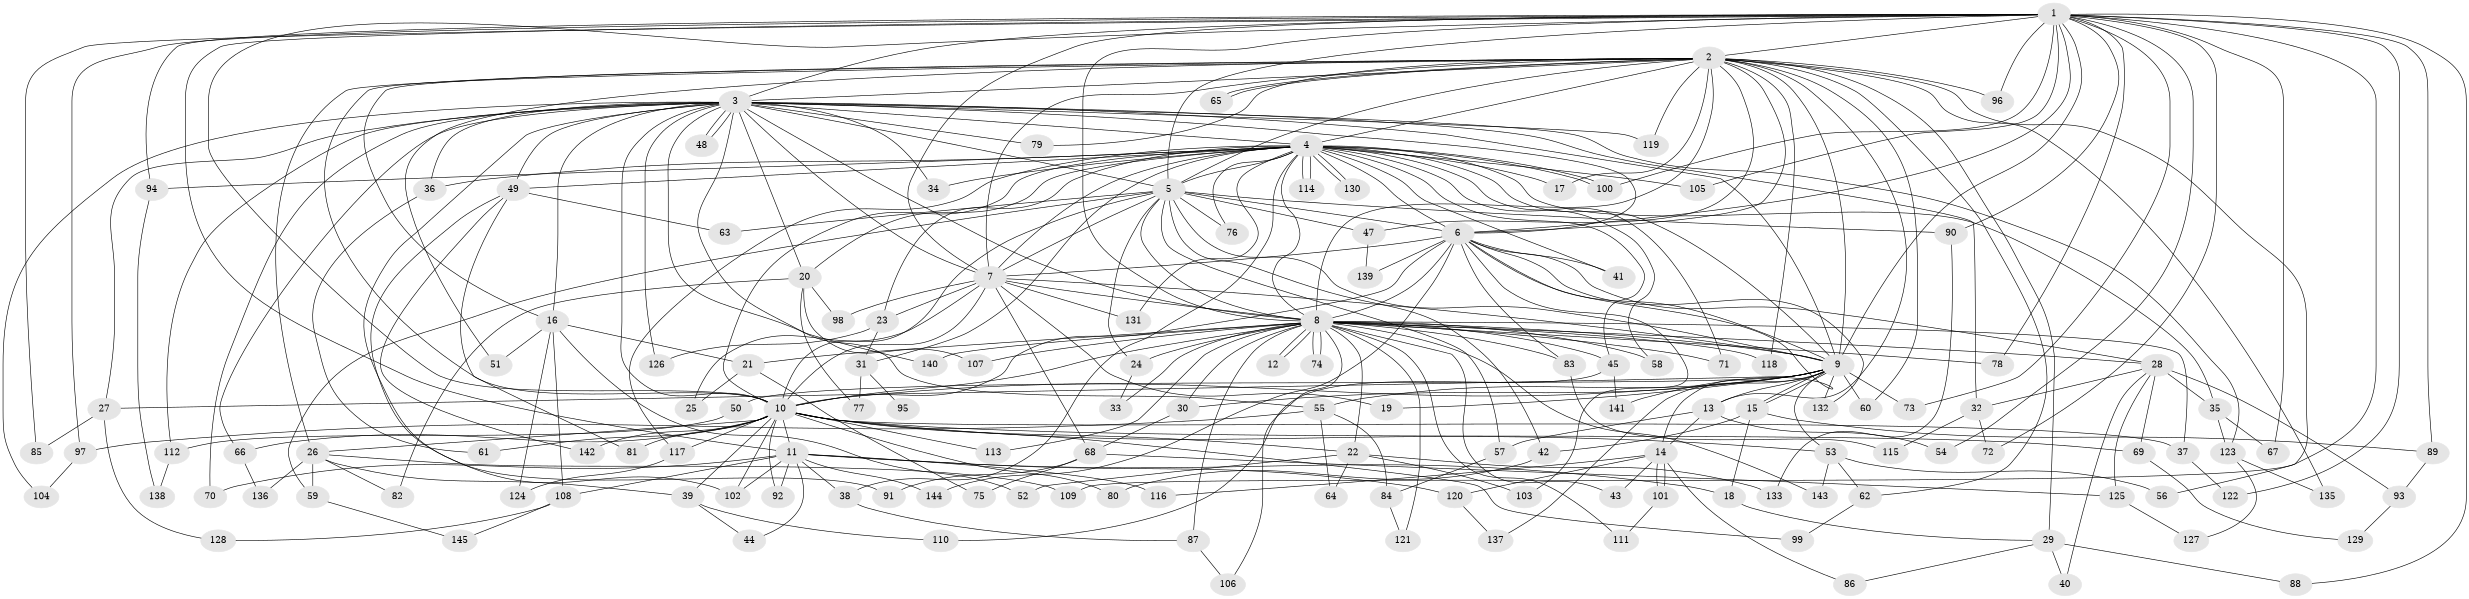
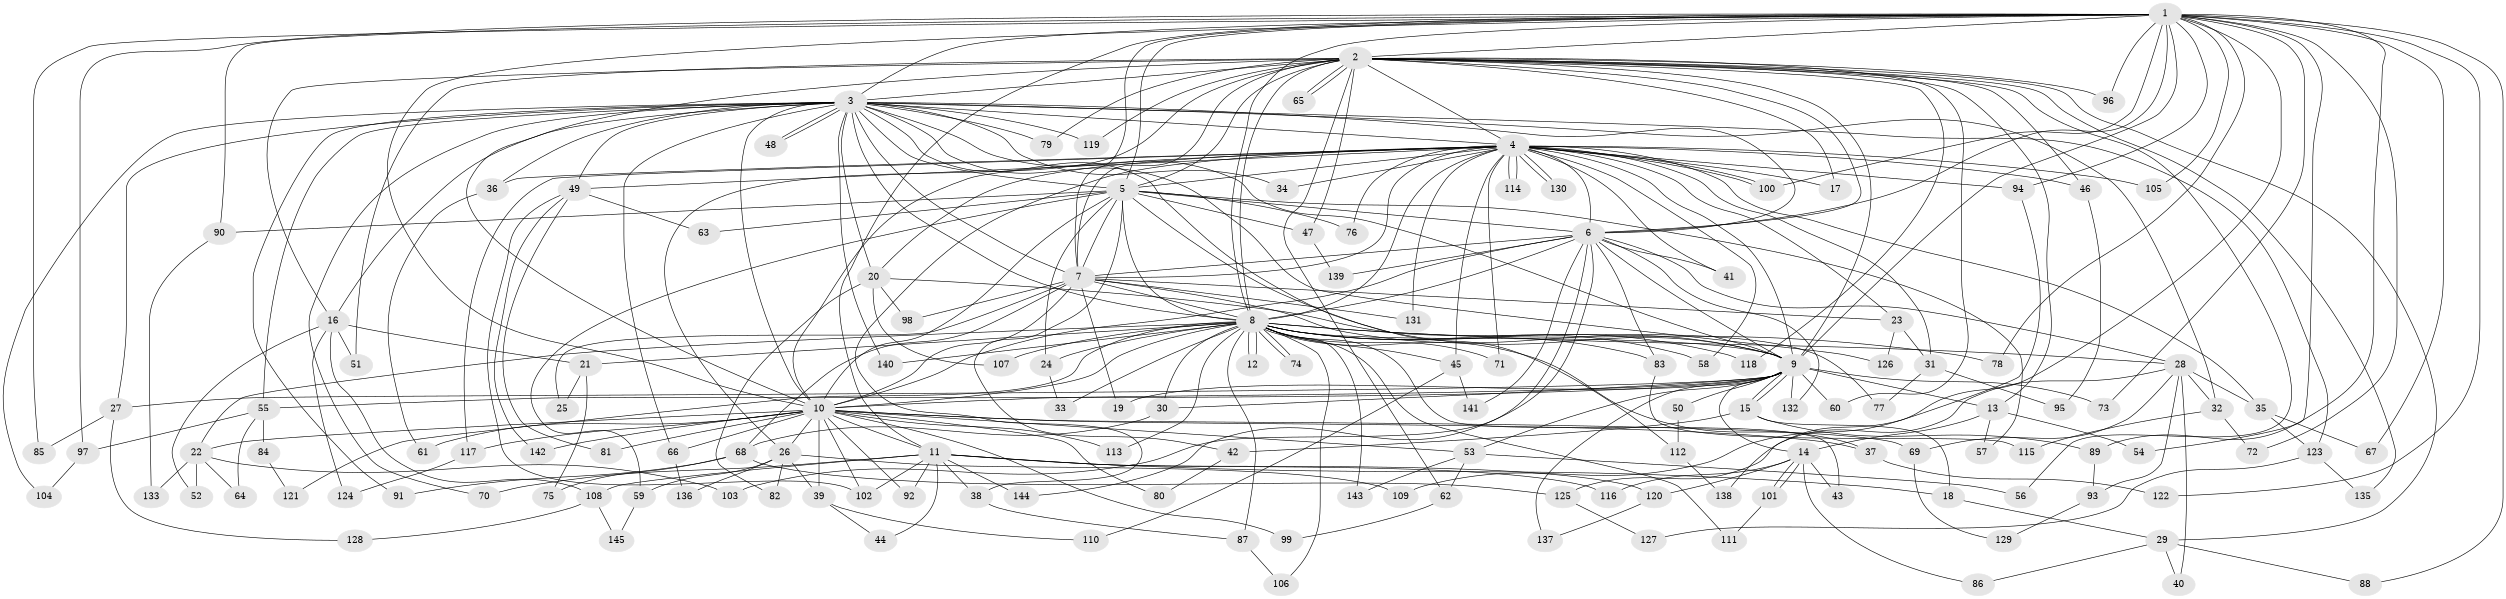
node "46": added
edge "57" -- "84": removed
